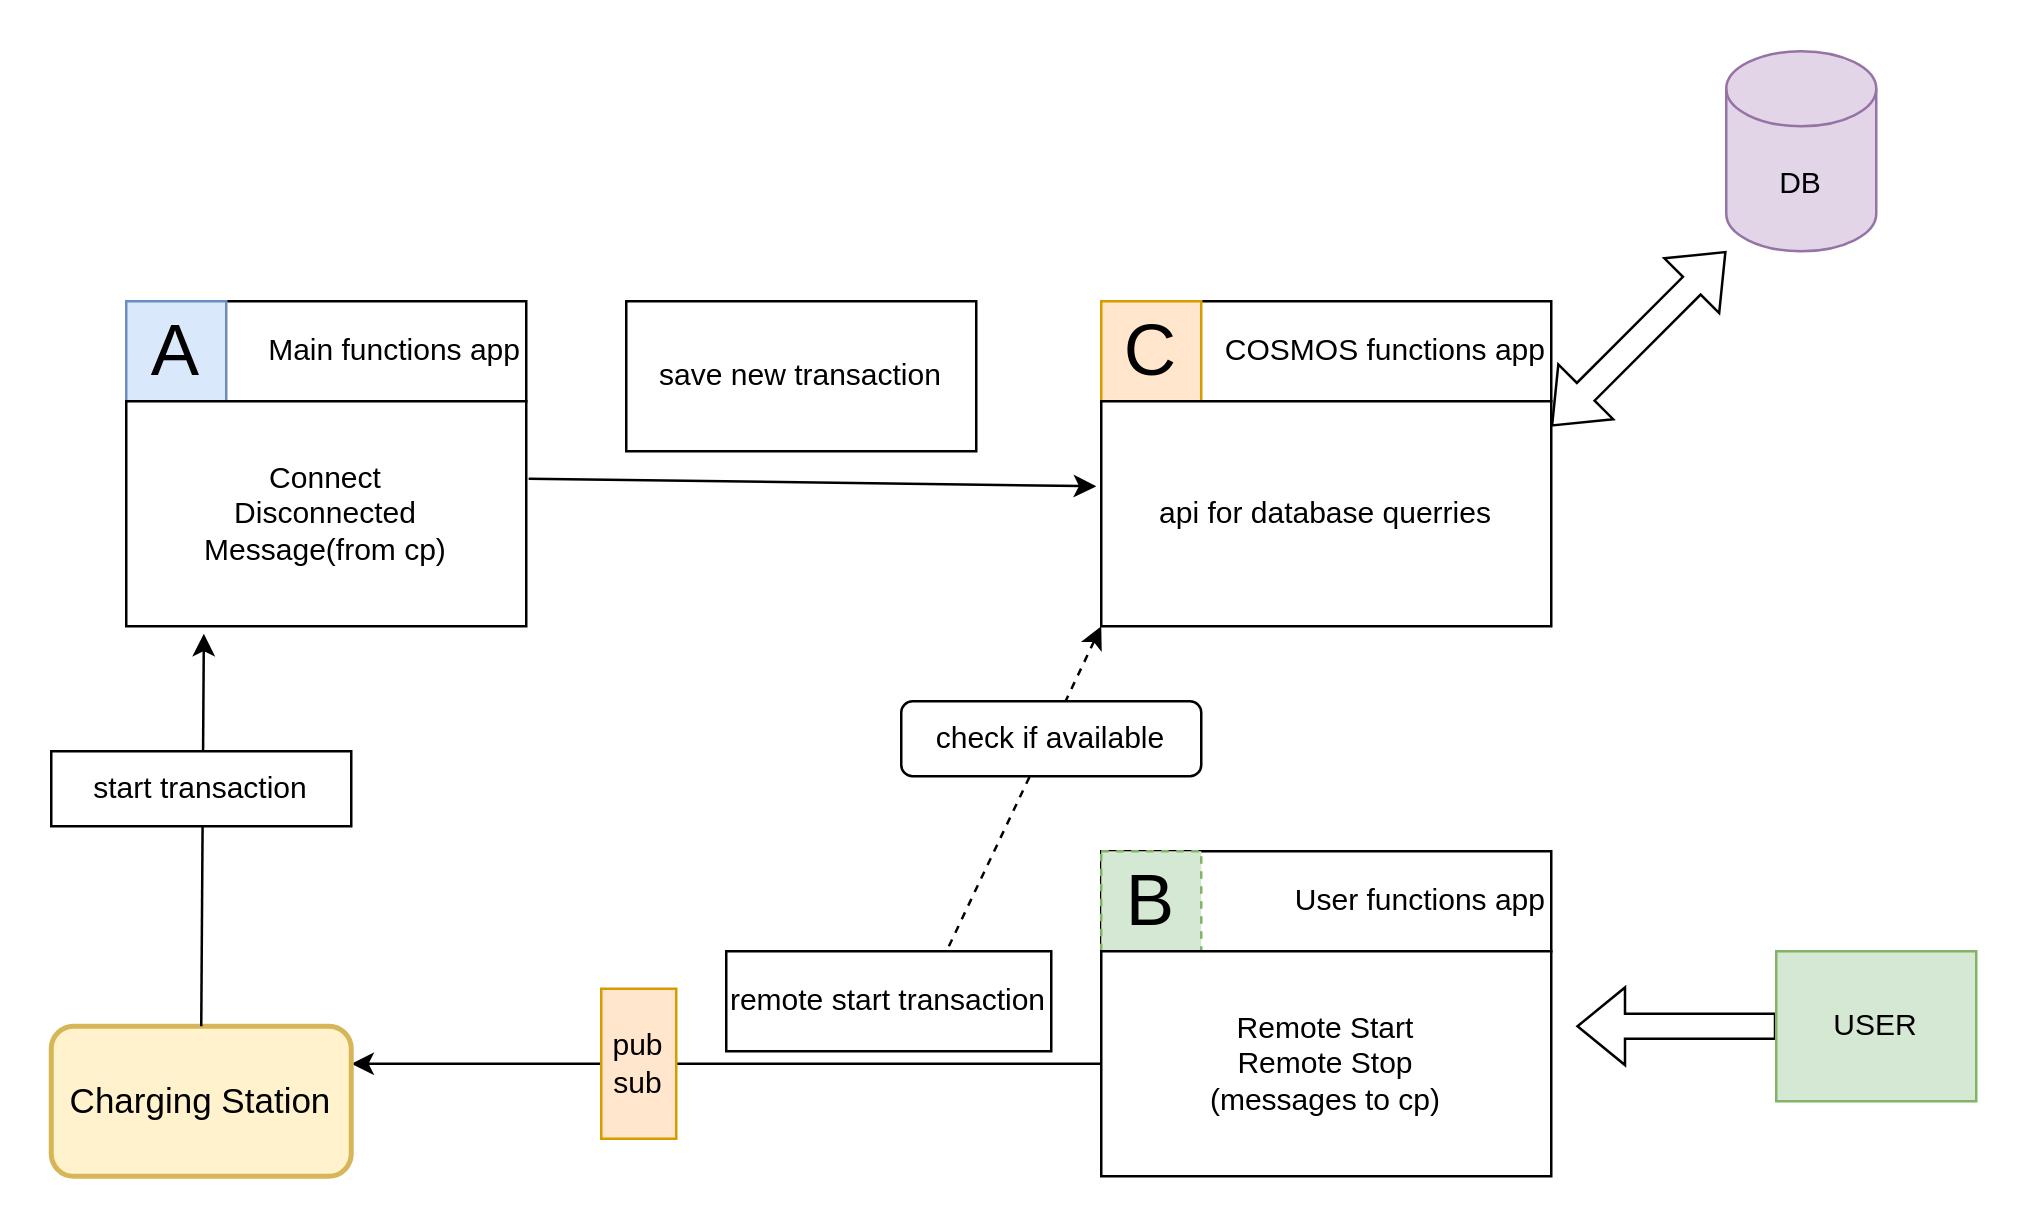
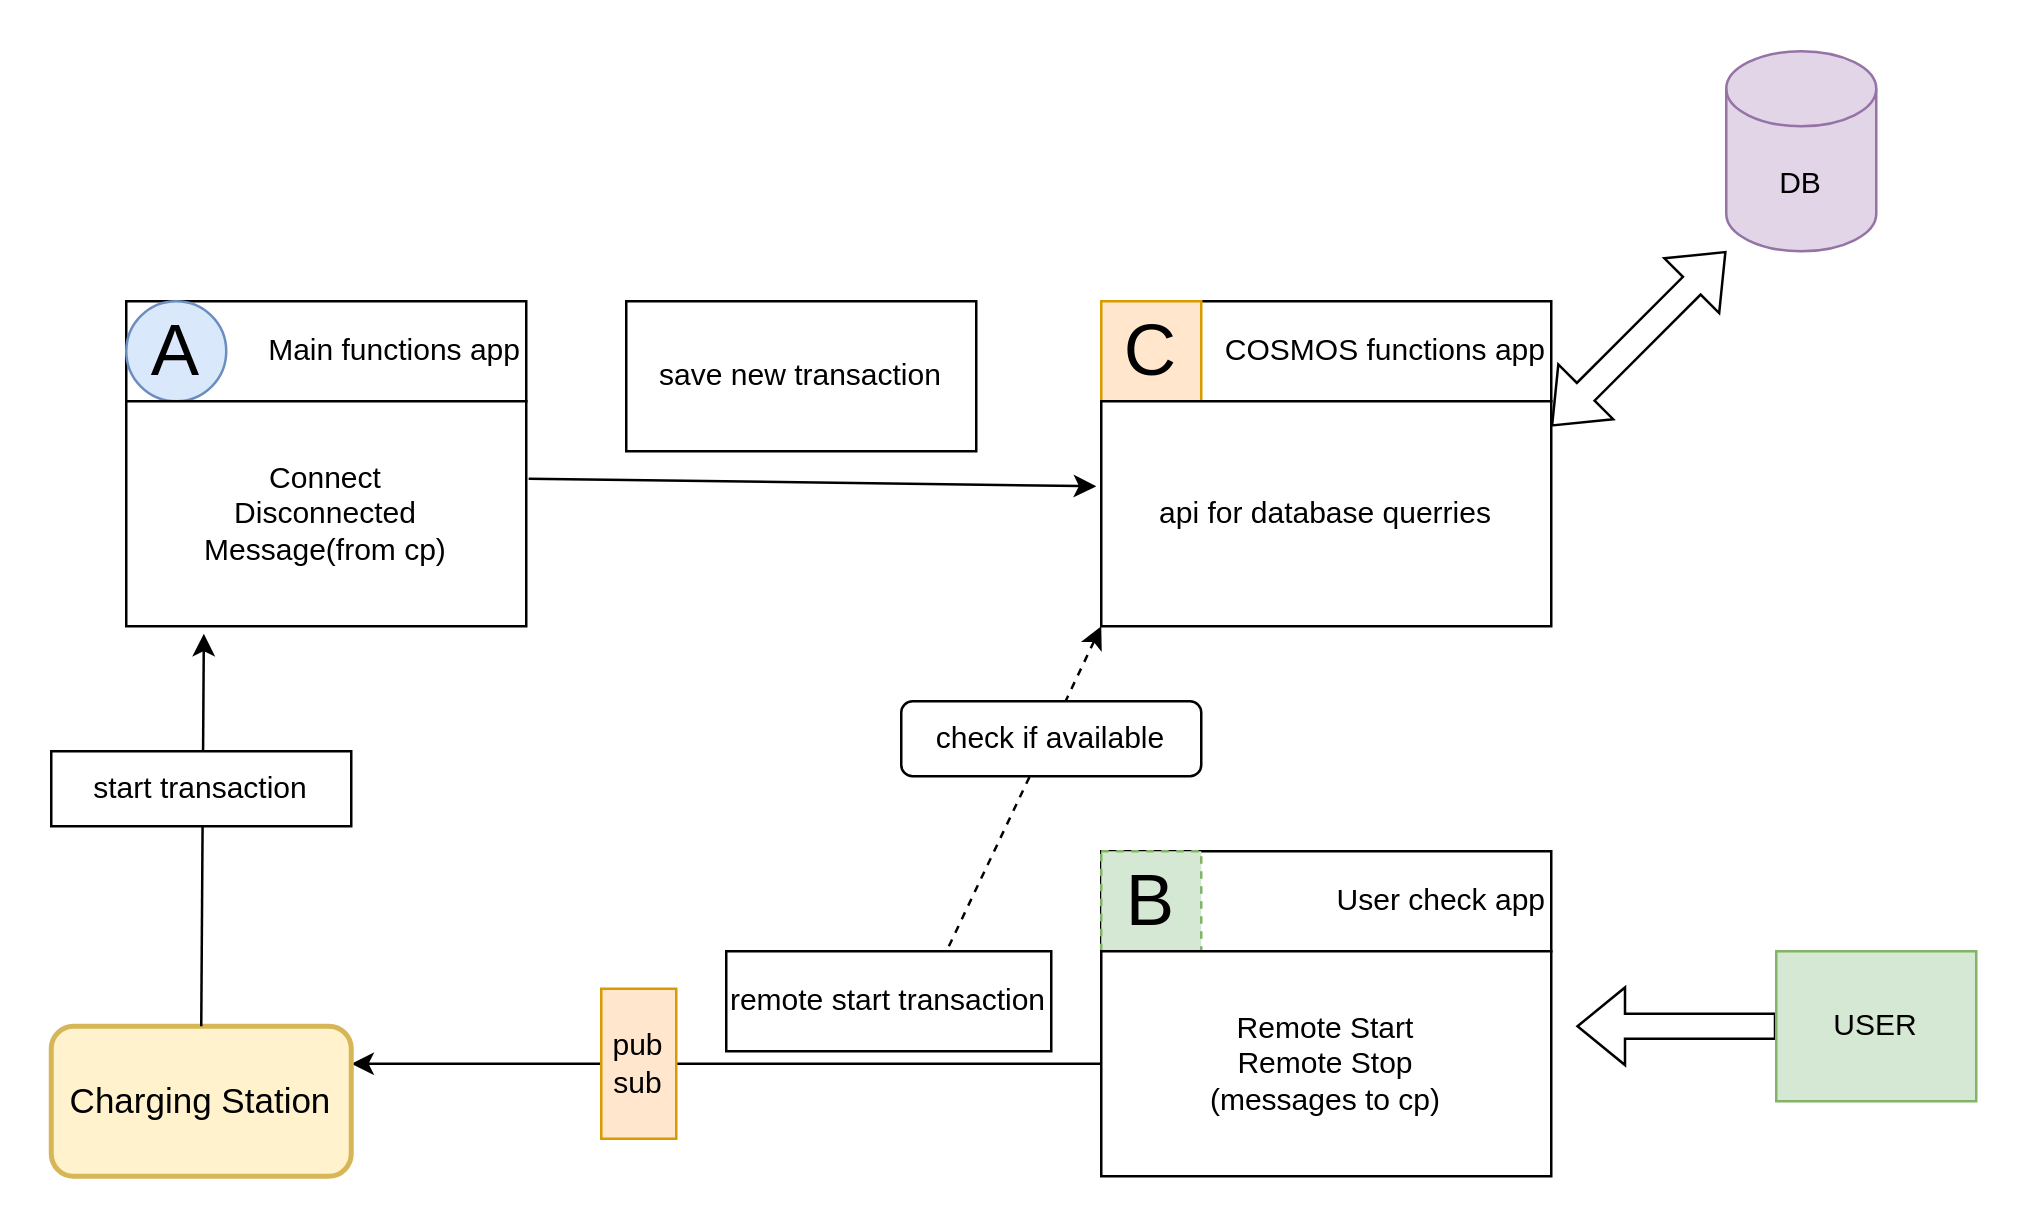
node "A": shape rectangle -> ellipse
node "User functions app": label "User functions app" -> "User check app"
